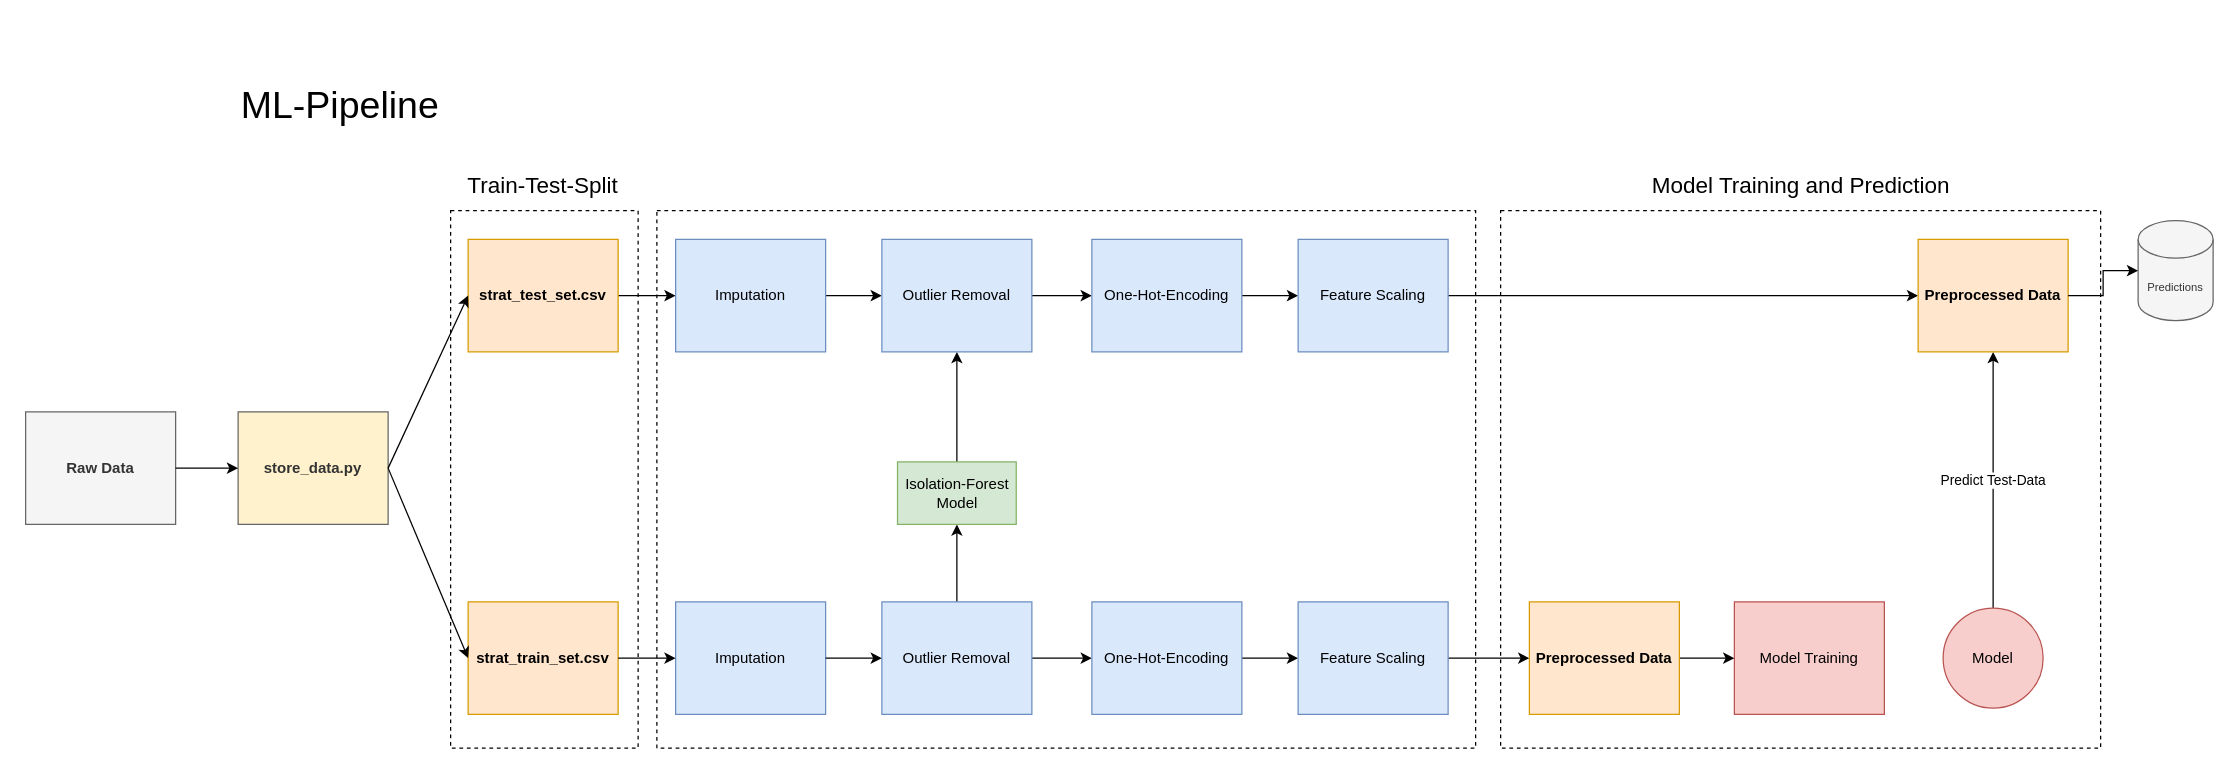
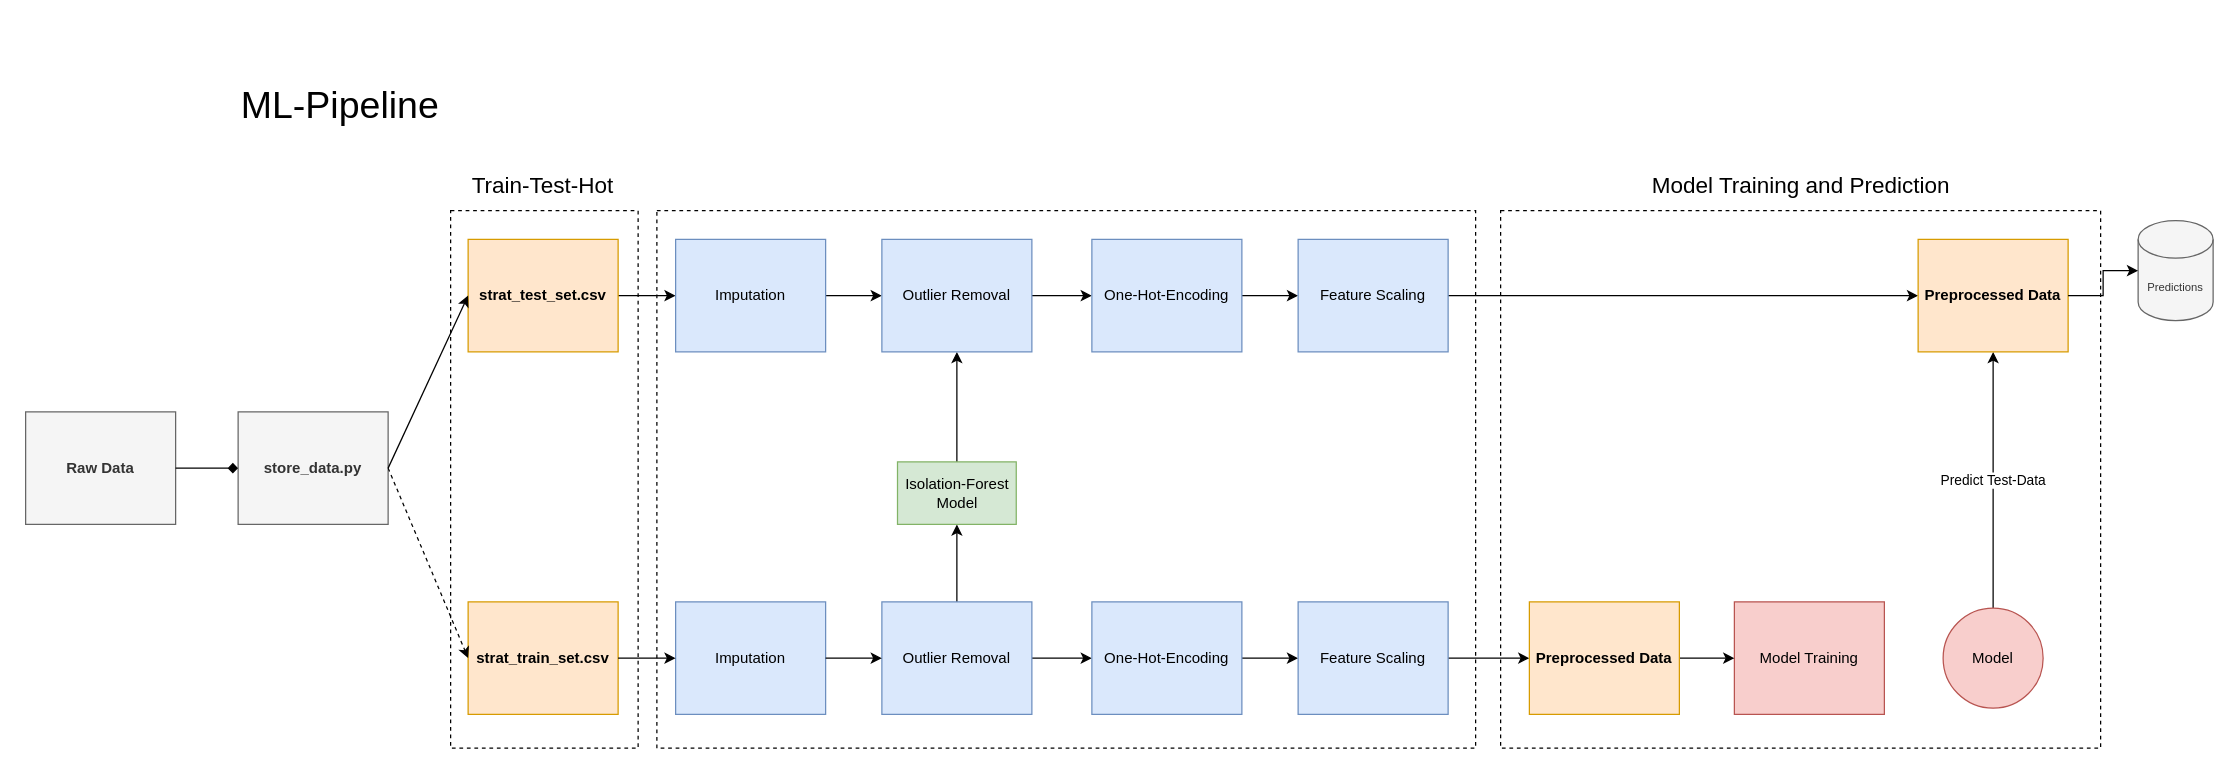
node "Train-Test-Split": label "Train-Test-Split" -> "Train-Test-Hot"
edge "Raw Data" -> "store_data.py": arrowhead classic -> diamond
node "store_data.py": fillcolor #fff2cc -> #f5f5f5
edge "store_data.py" -> "strat_train_set.csv": style solid -> dashed
